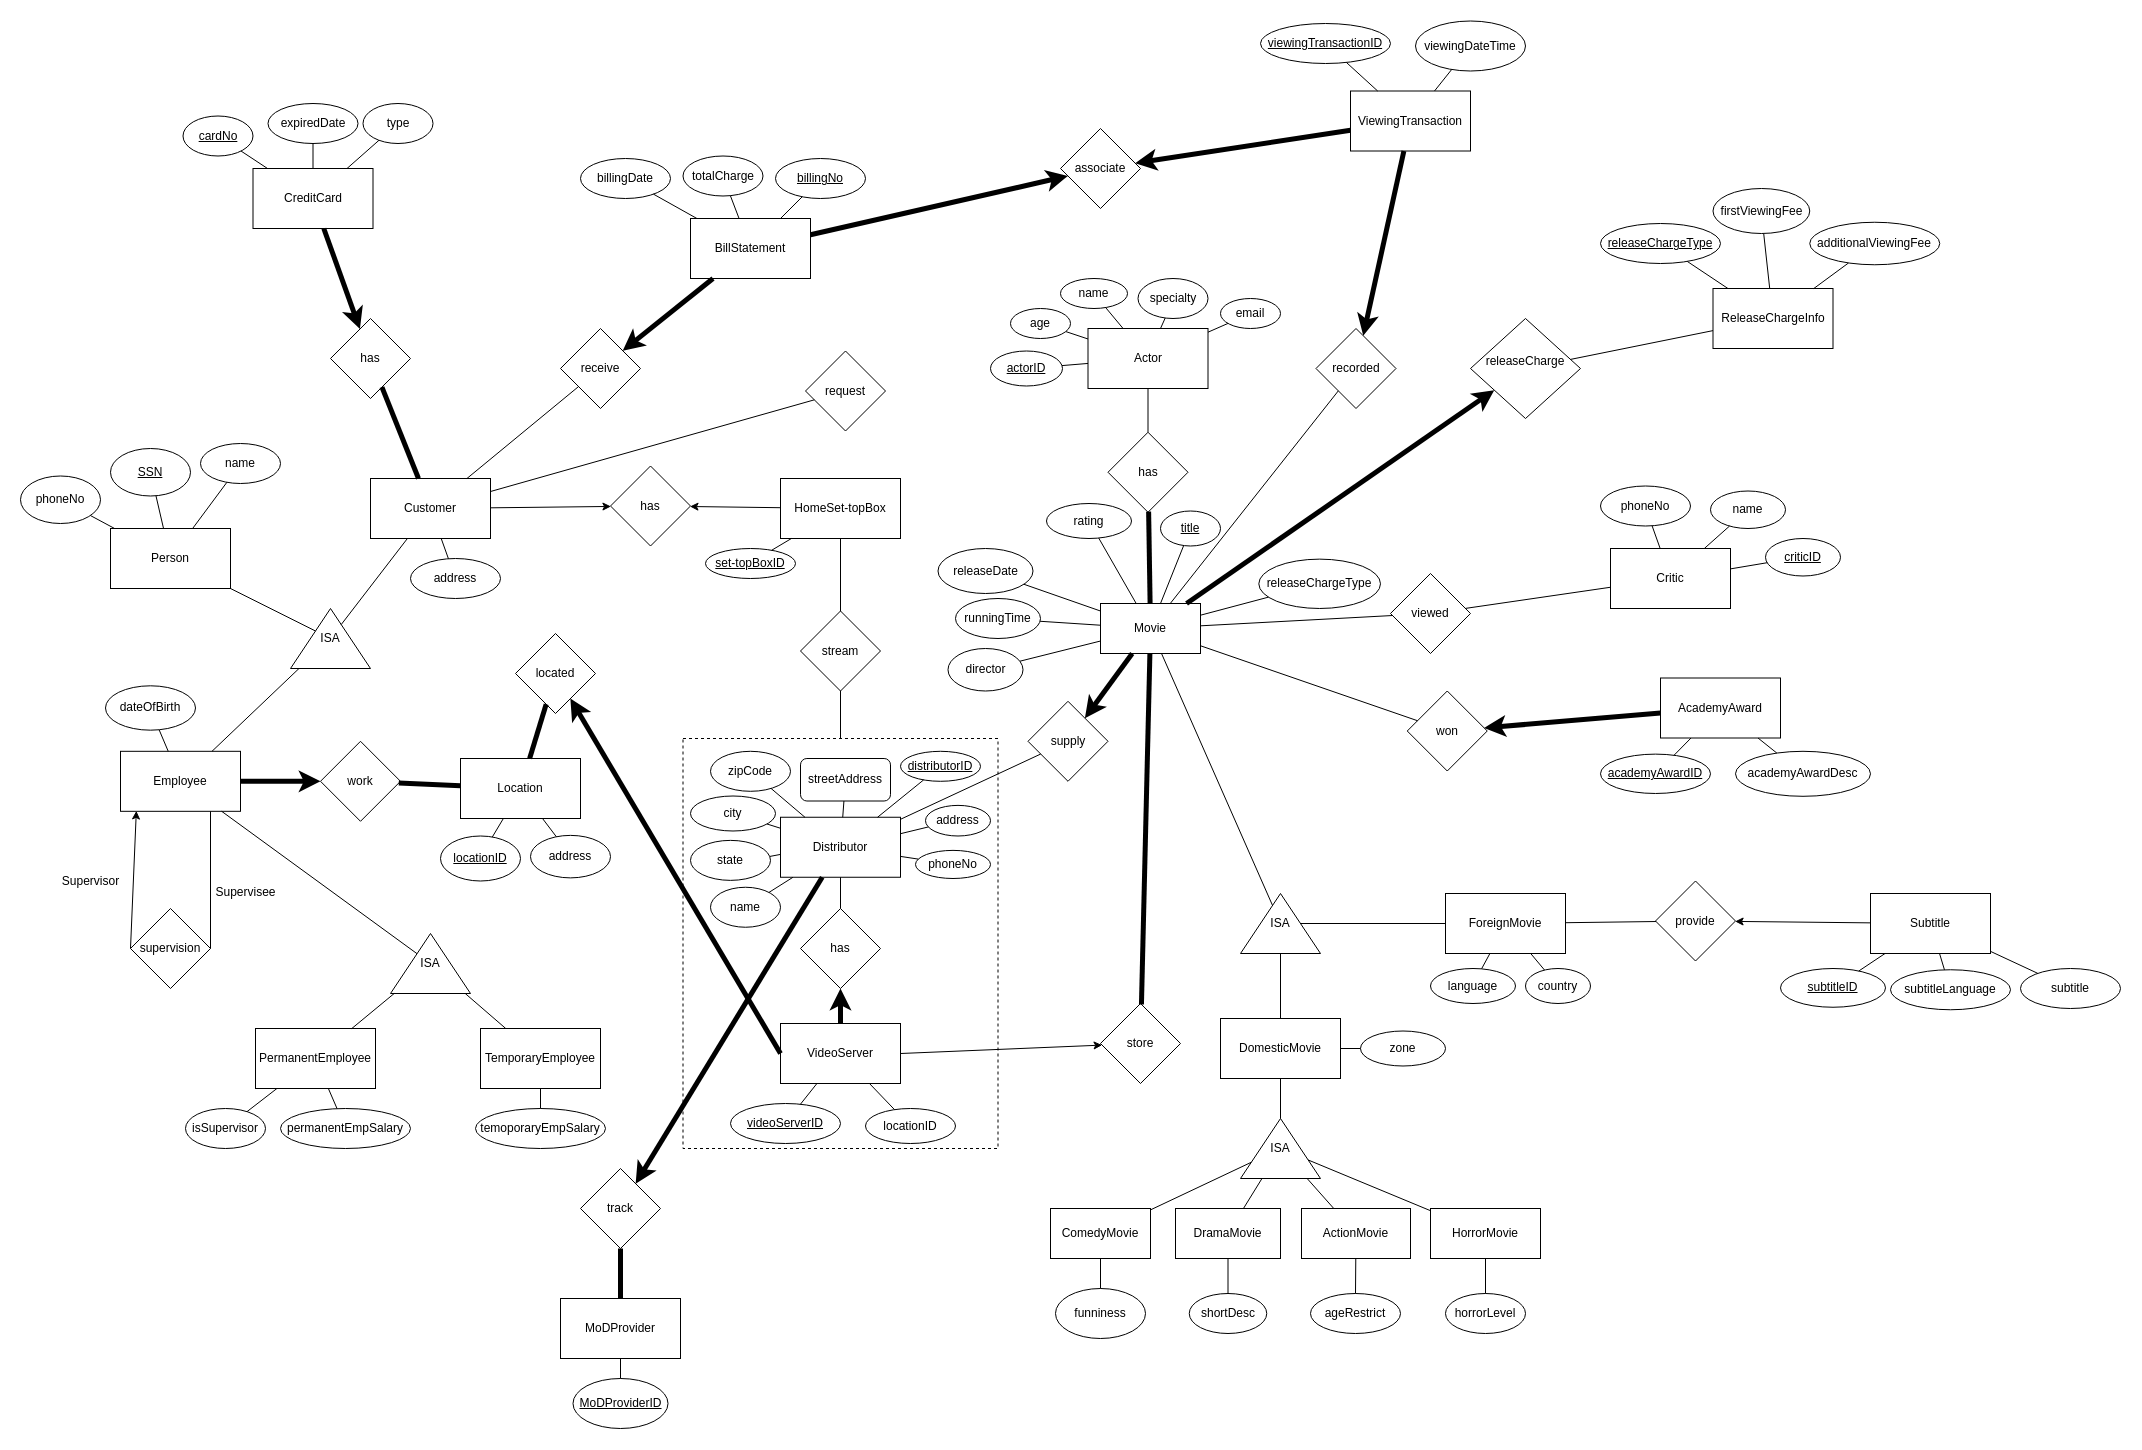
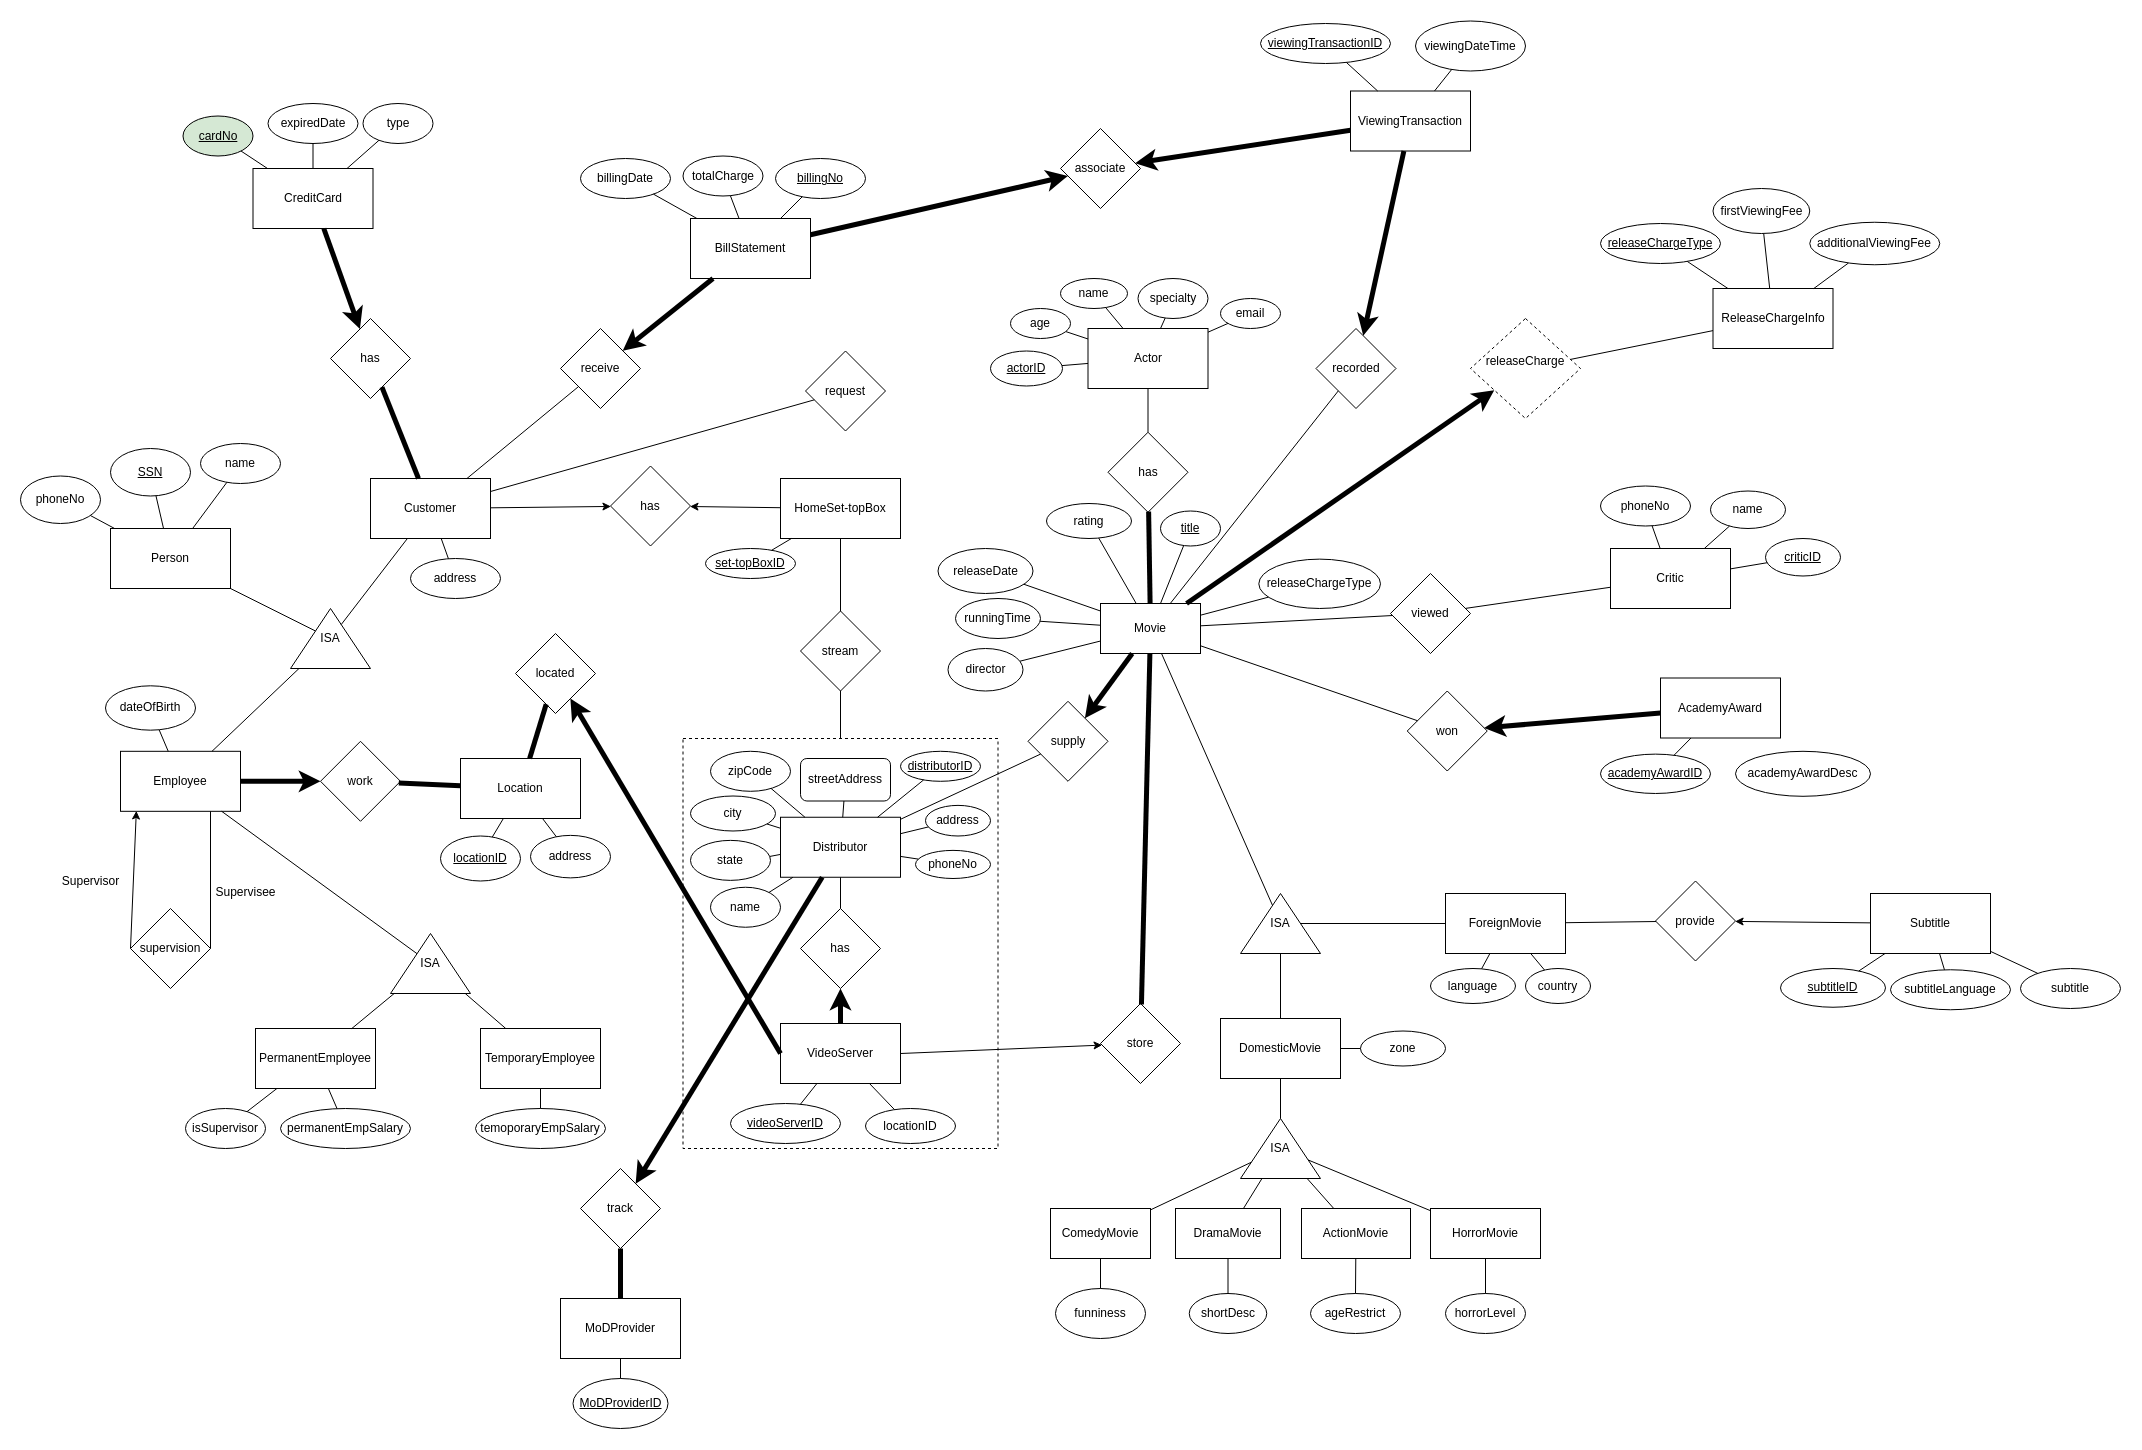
node "cardNo": fillcolor #ffffff -> #d5e8d4
node "releaseCharge": style solid -> dashed
edge "AcademyAward" -- "academyAwardDesc": removed
